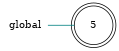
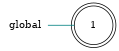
node "5": label "5" -> "1"
